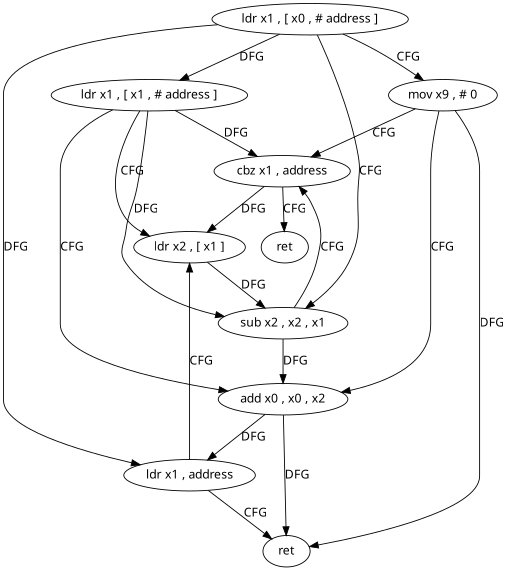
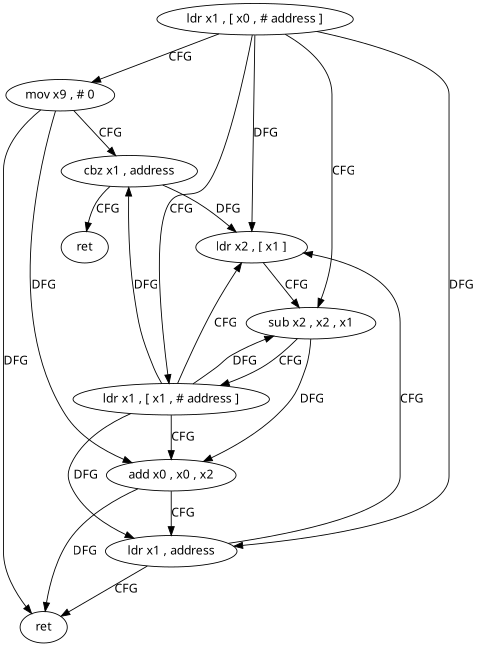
edge "ldr x1 , [ x0 , # address ]" -> "ldr x1 , [ x1 , # address ]": label "DFG" -> "CFG"
edge "ldr x1 , [ x0 , # address ]" -> "ldr x2 , [ x1 ]": added, label "DFG"
edge "mov x9 , # 0" -> "add x0 , x0 , x2": label "CFG" -> "DFG"
edge "sub x2 , x2 , x1" -> "cbz x1 , address": now "sub x2 , x2 , x1" -> "ldr x1 , [ x1 , # address ]"
edge "ldr x2 , [ x1 ]" -> "sub x2 , x2 , x1": label "DFG" -> "CFG"
edge "add x0 , x0 , x2" -> "ldr x1 , address": label "DFG" -> "CFG"
edge "ldr x1 , [ x1 , # address ]" -> "ldr x1 , address": added, label "DFG"
